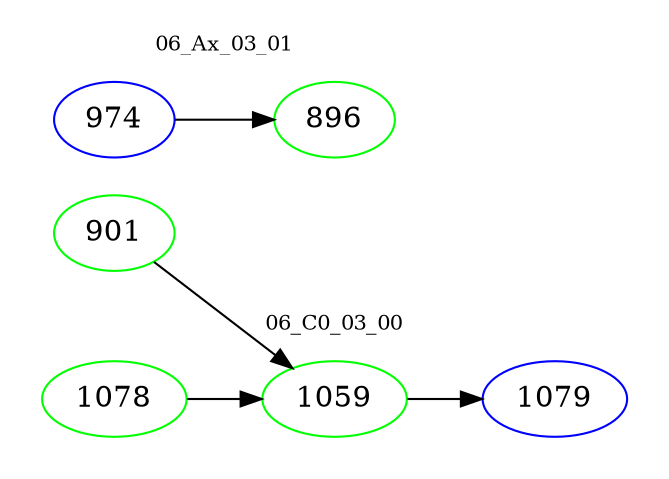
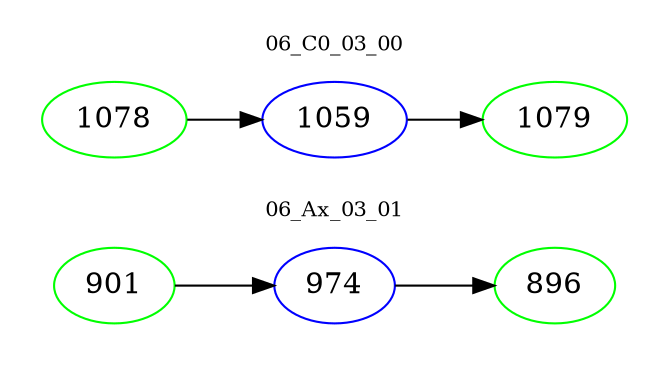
edge "901" -> "1059": now "901" -> "974"
node "1059": color green -> blue
node "1079": color blue -> green
